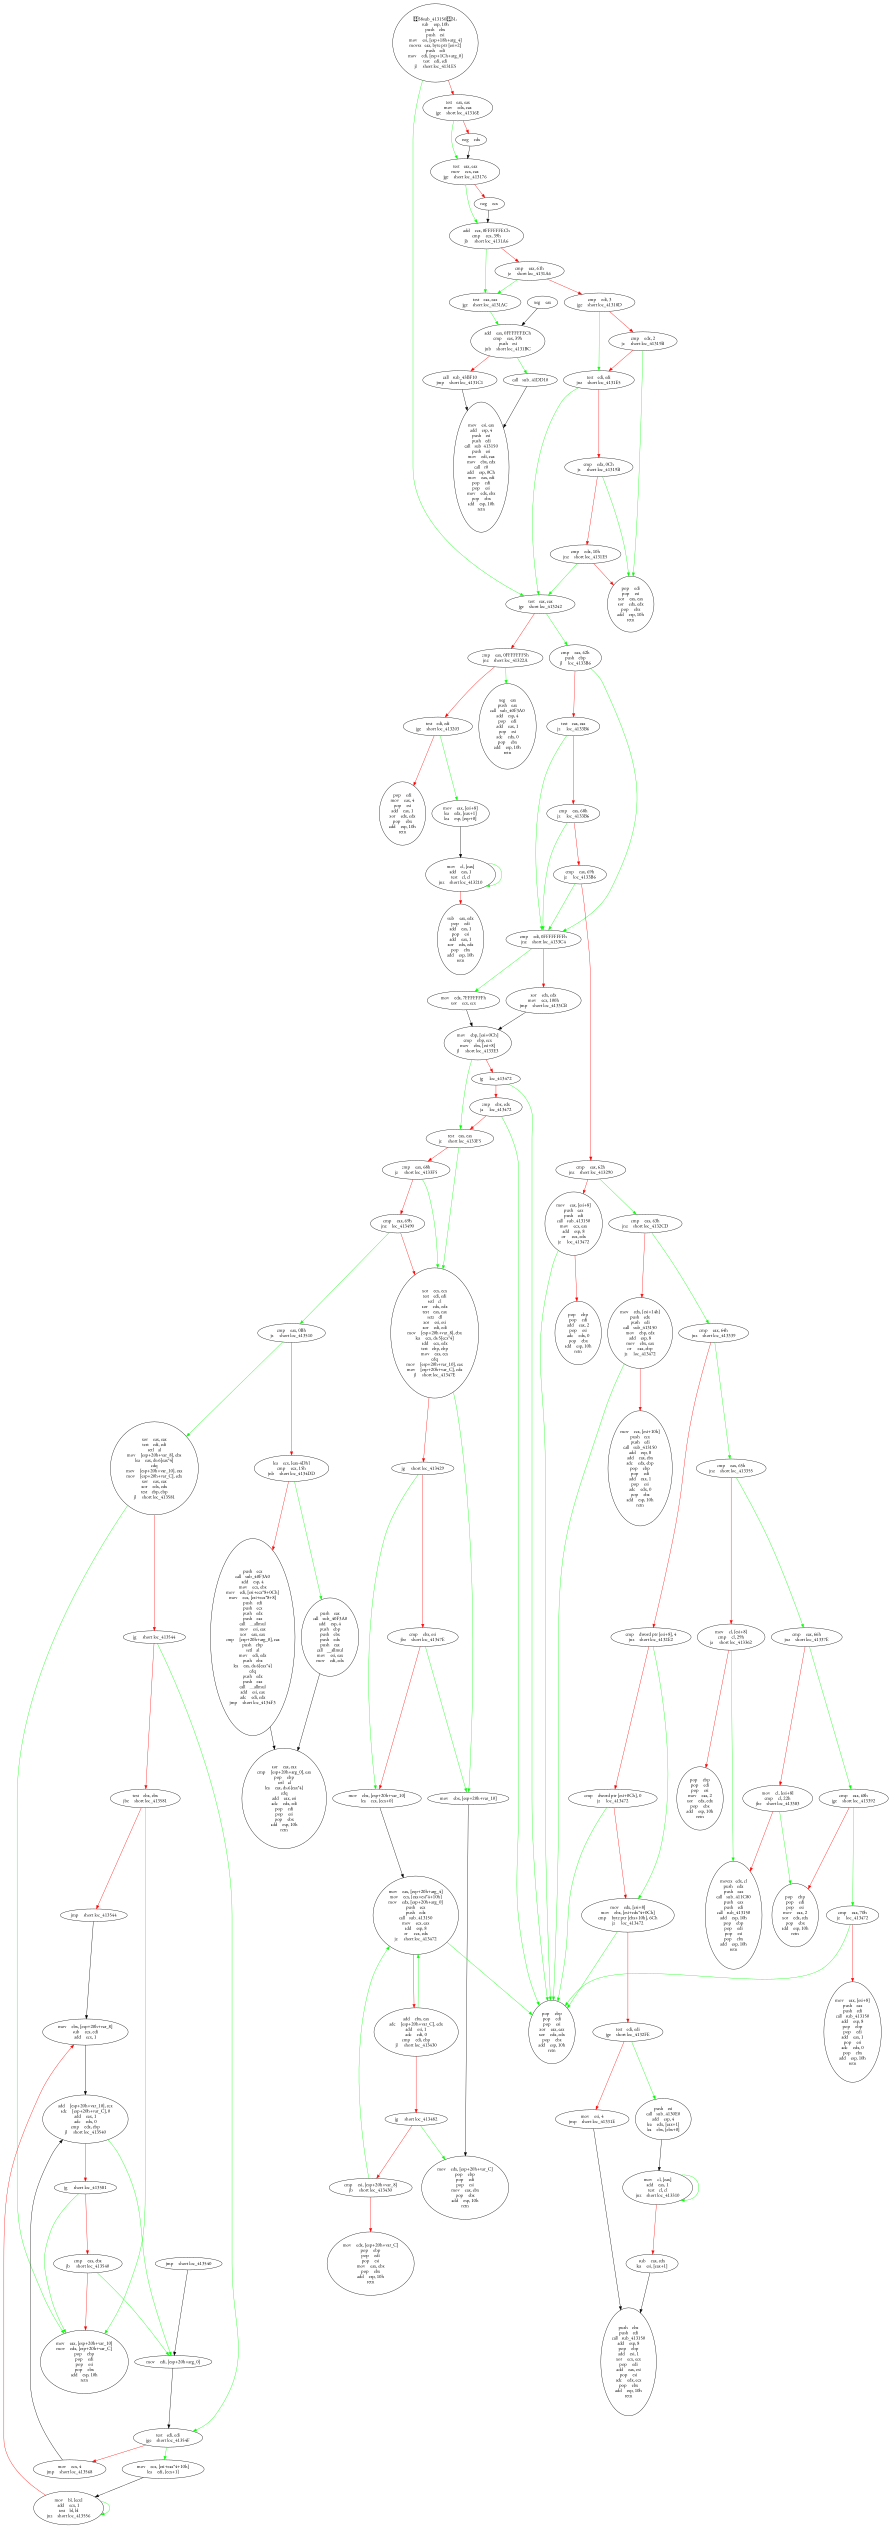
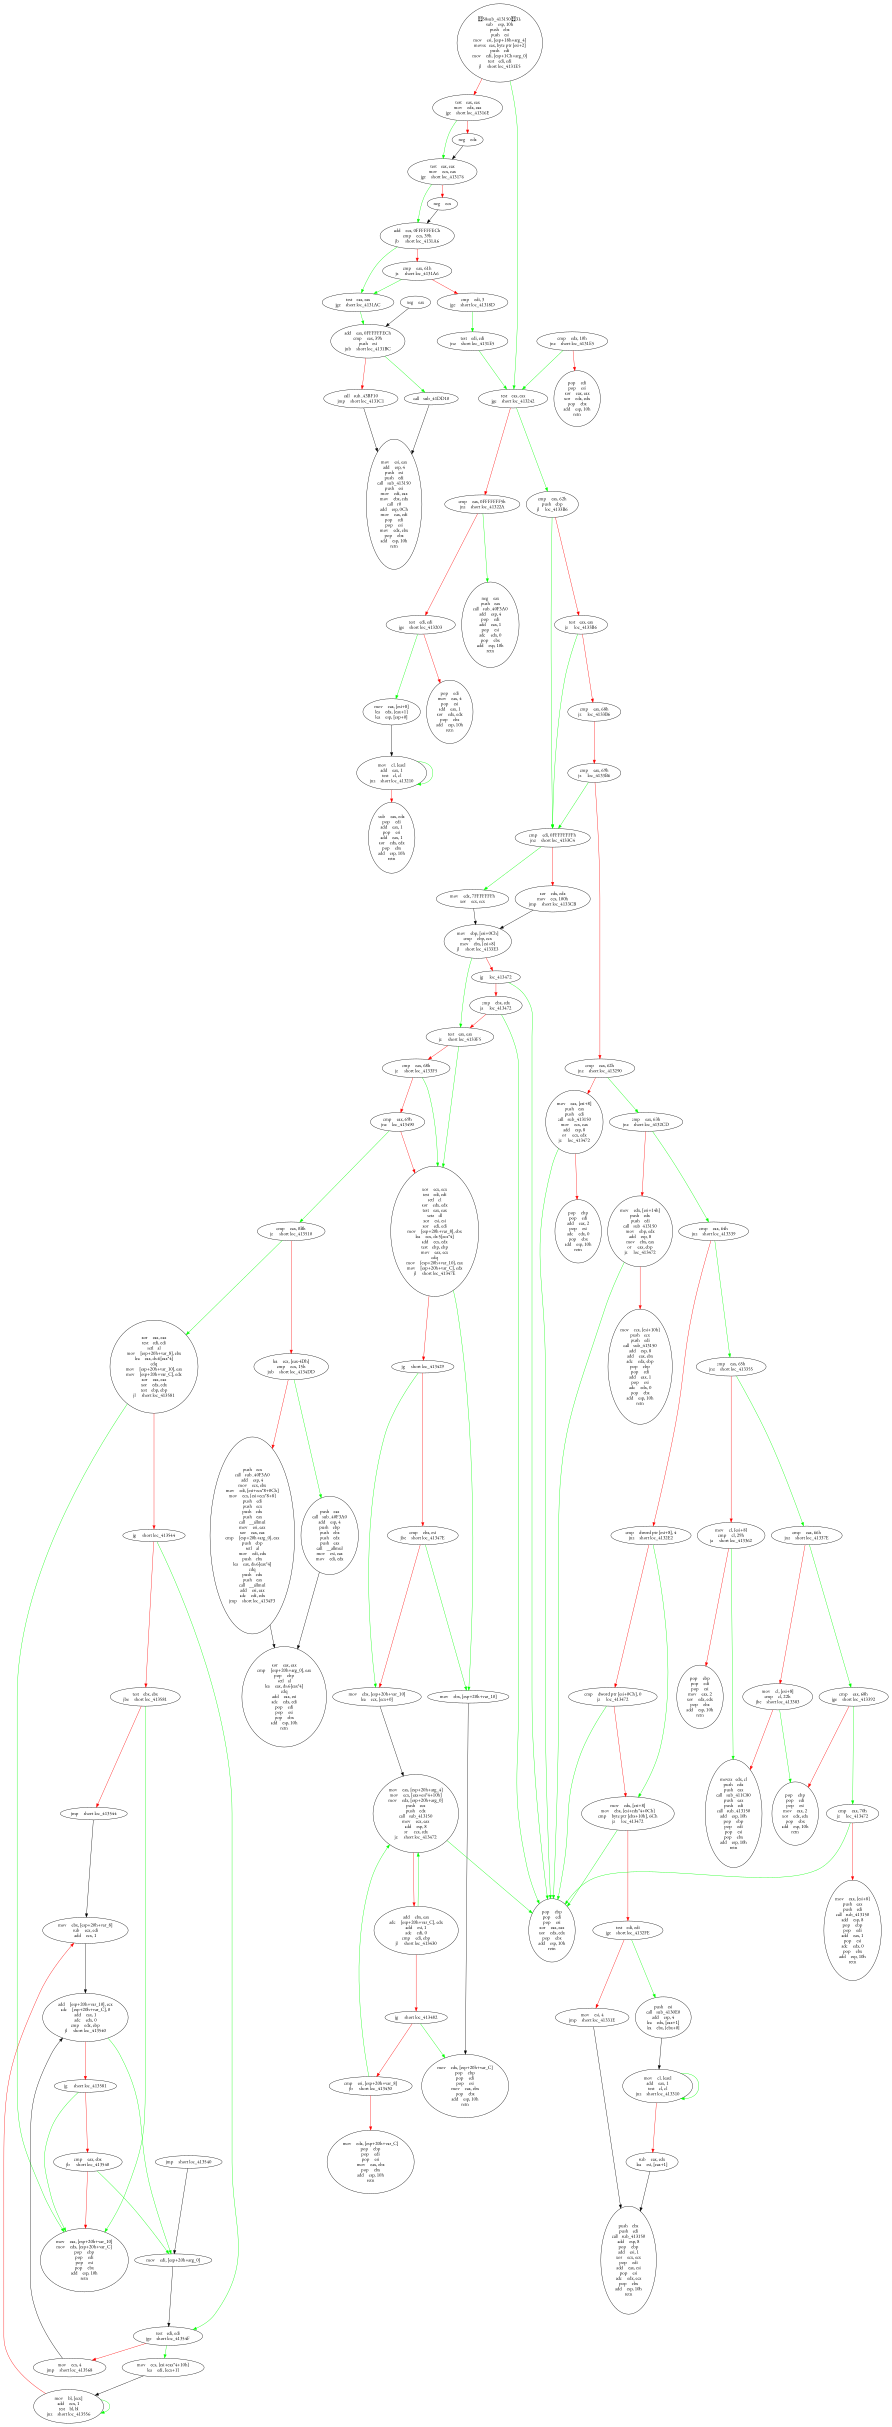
node "cmp     edx, 2 jz      short loc_41319B": removed
node "cmp     edx, 0Ch jz      short loc_41319B": removed
edge "cmp     eax, 68h jz      loc_4133B6" -> "cmp     edi, 0FFFFFFFFh jnz     short loc_4133C4": removed
